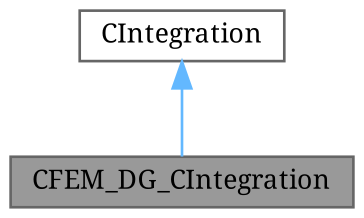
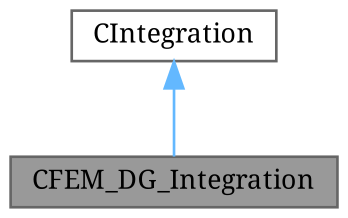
node "CFEM_DG_CIntegration": label "CFEM_DG_CIntegration" -> "CFEM_DG_Integration"
